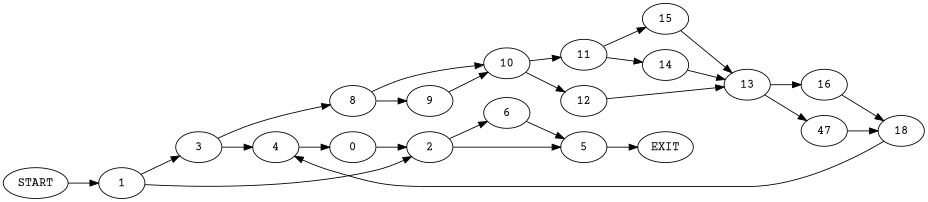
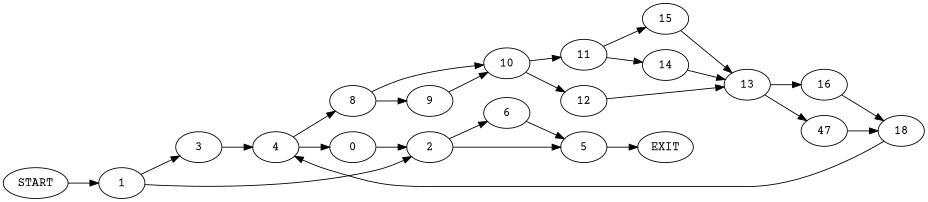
edge "3" -> "8": now "4" -> "8"
